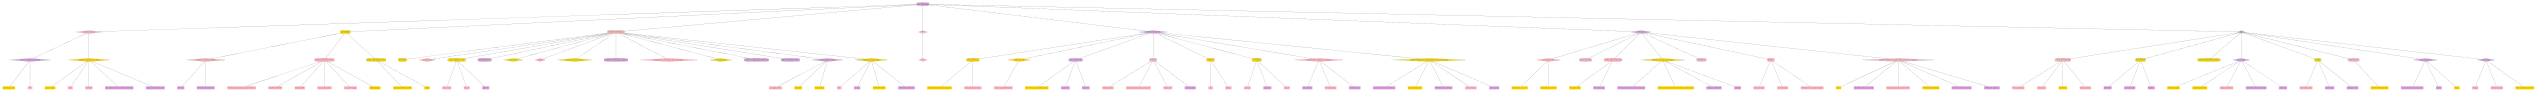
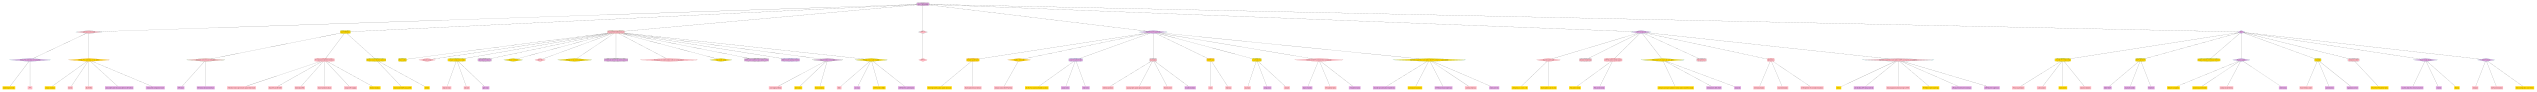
node "Describe, Peer relationships": fillcolor lightpink -> gold
node "Point-to-point, multipoint, broadcast, non-broadcast": removed
node "Communities, extended communities": removed
